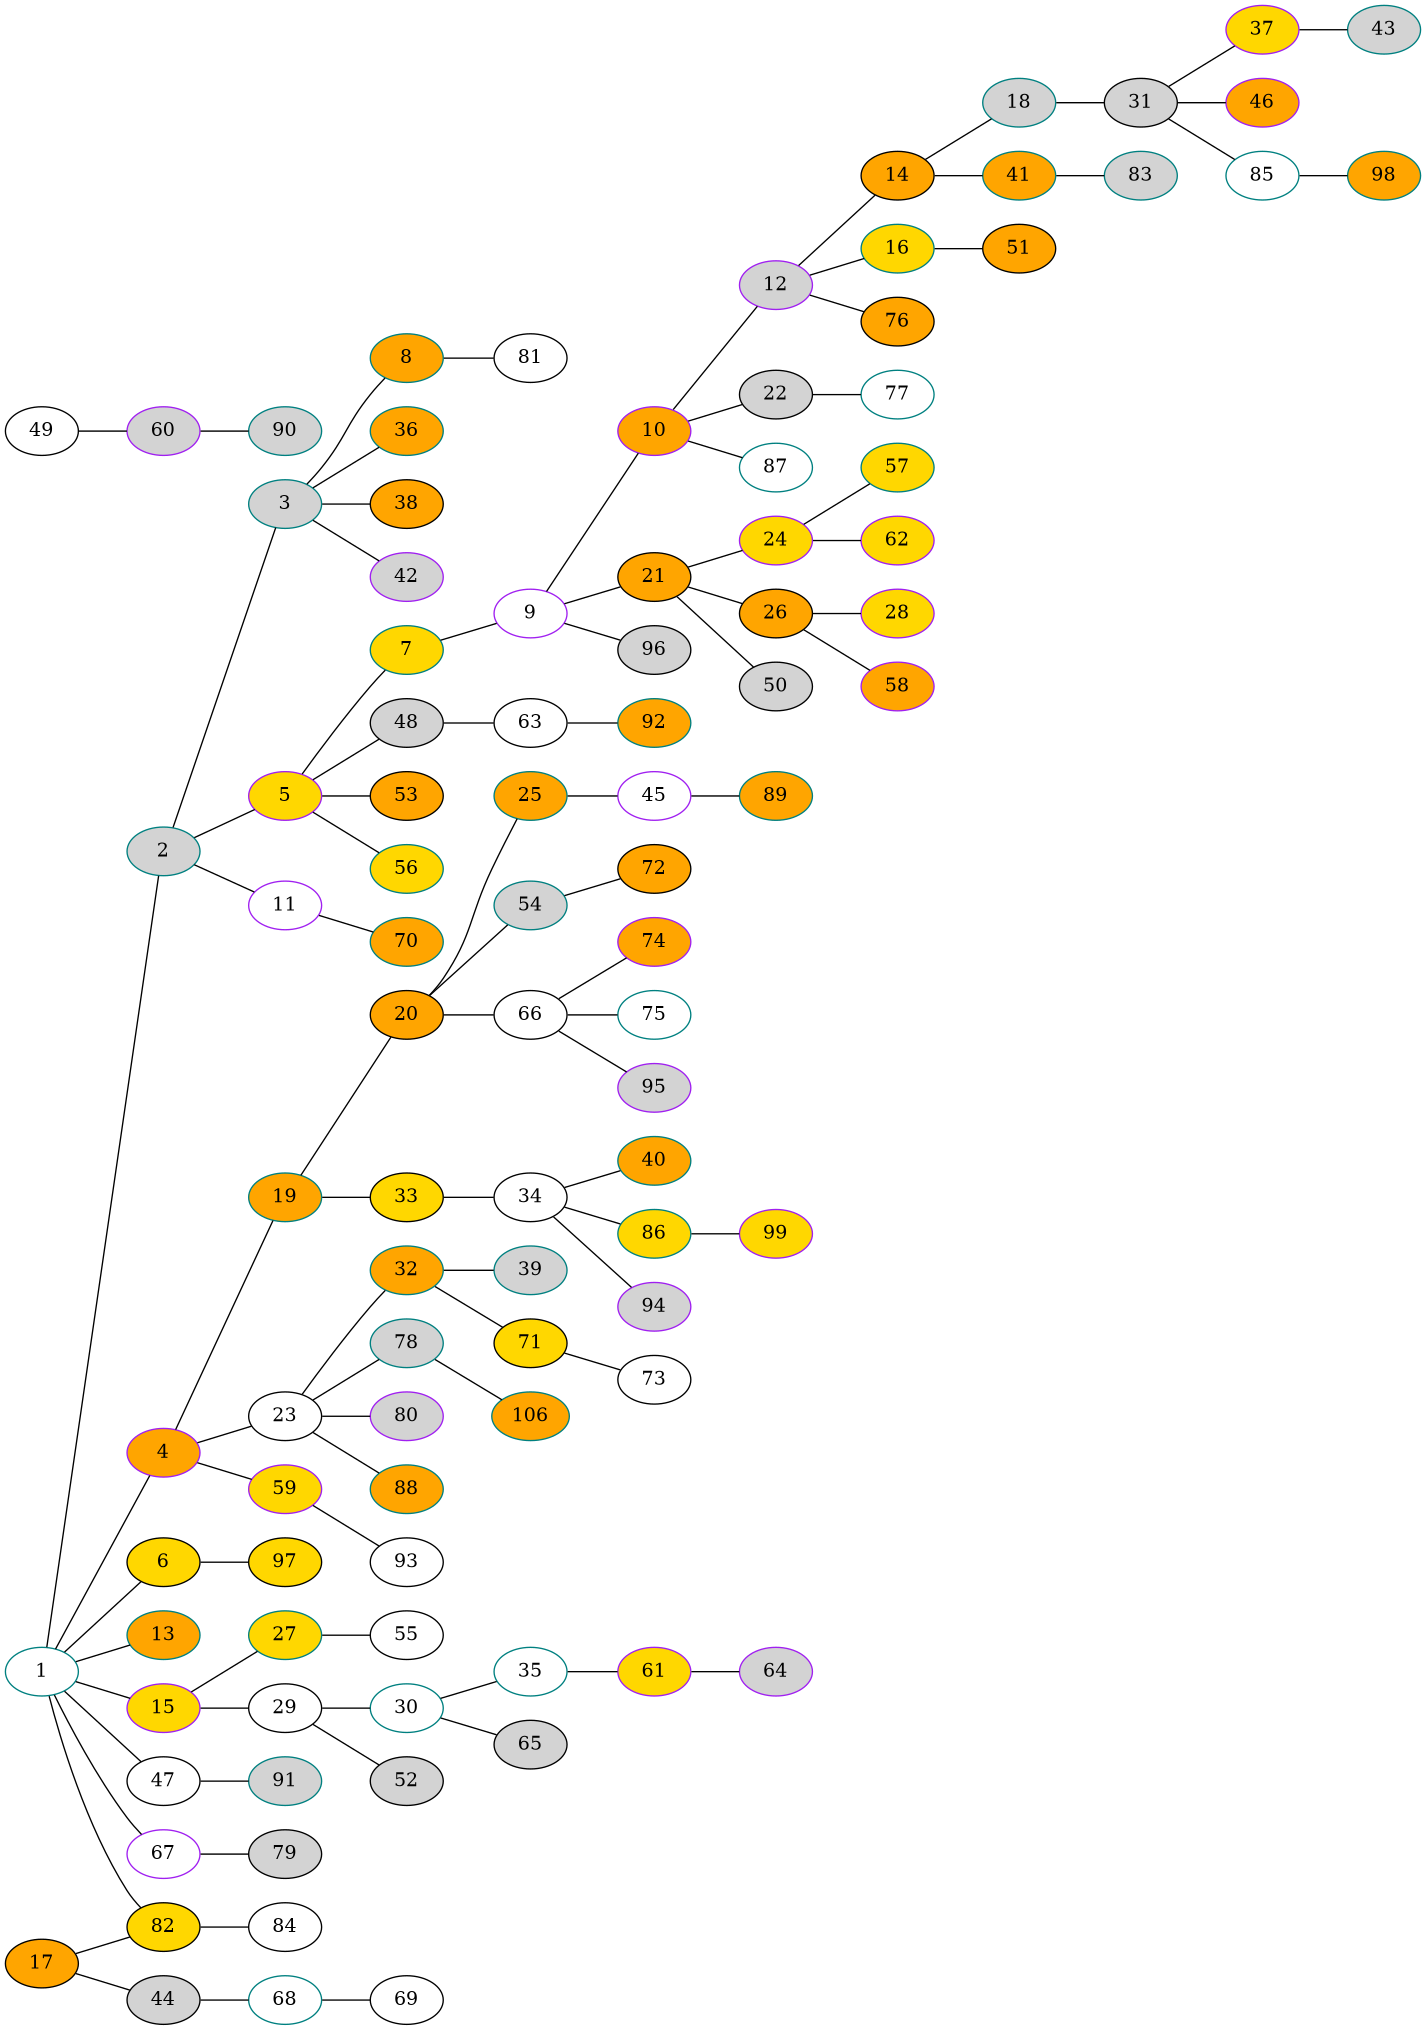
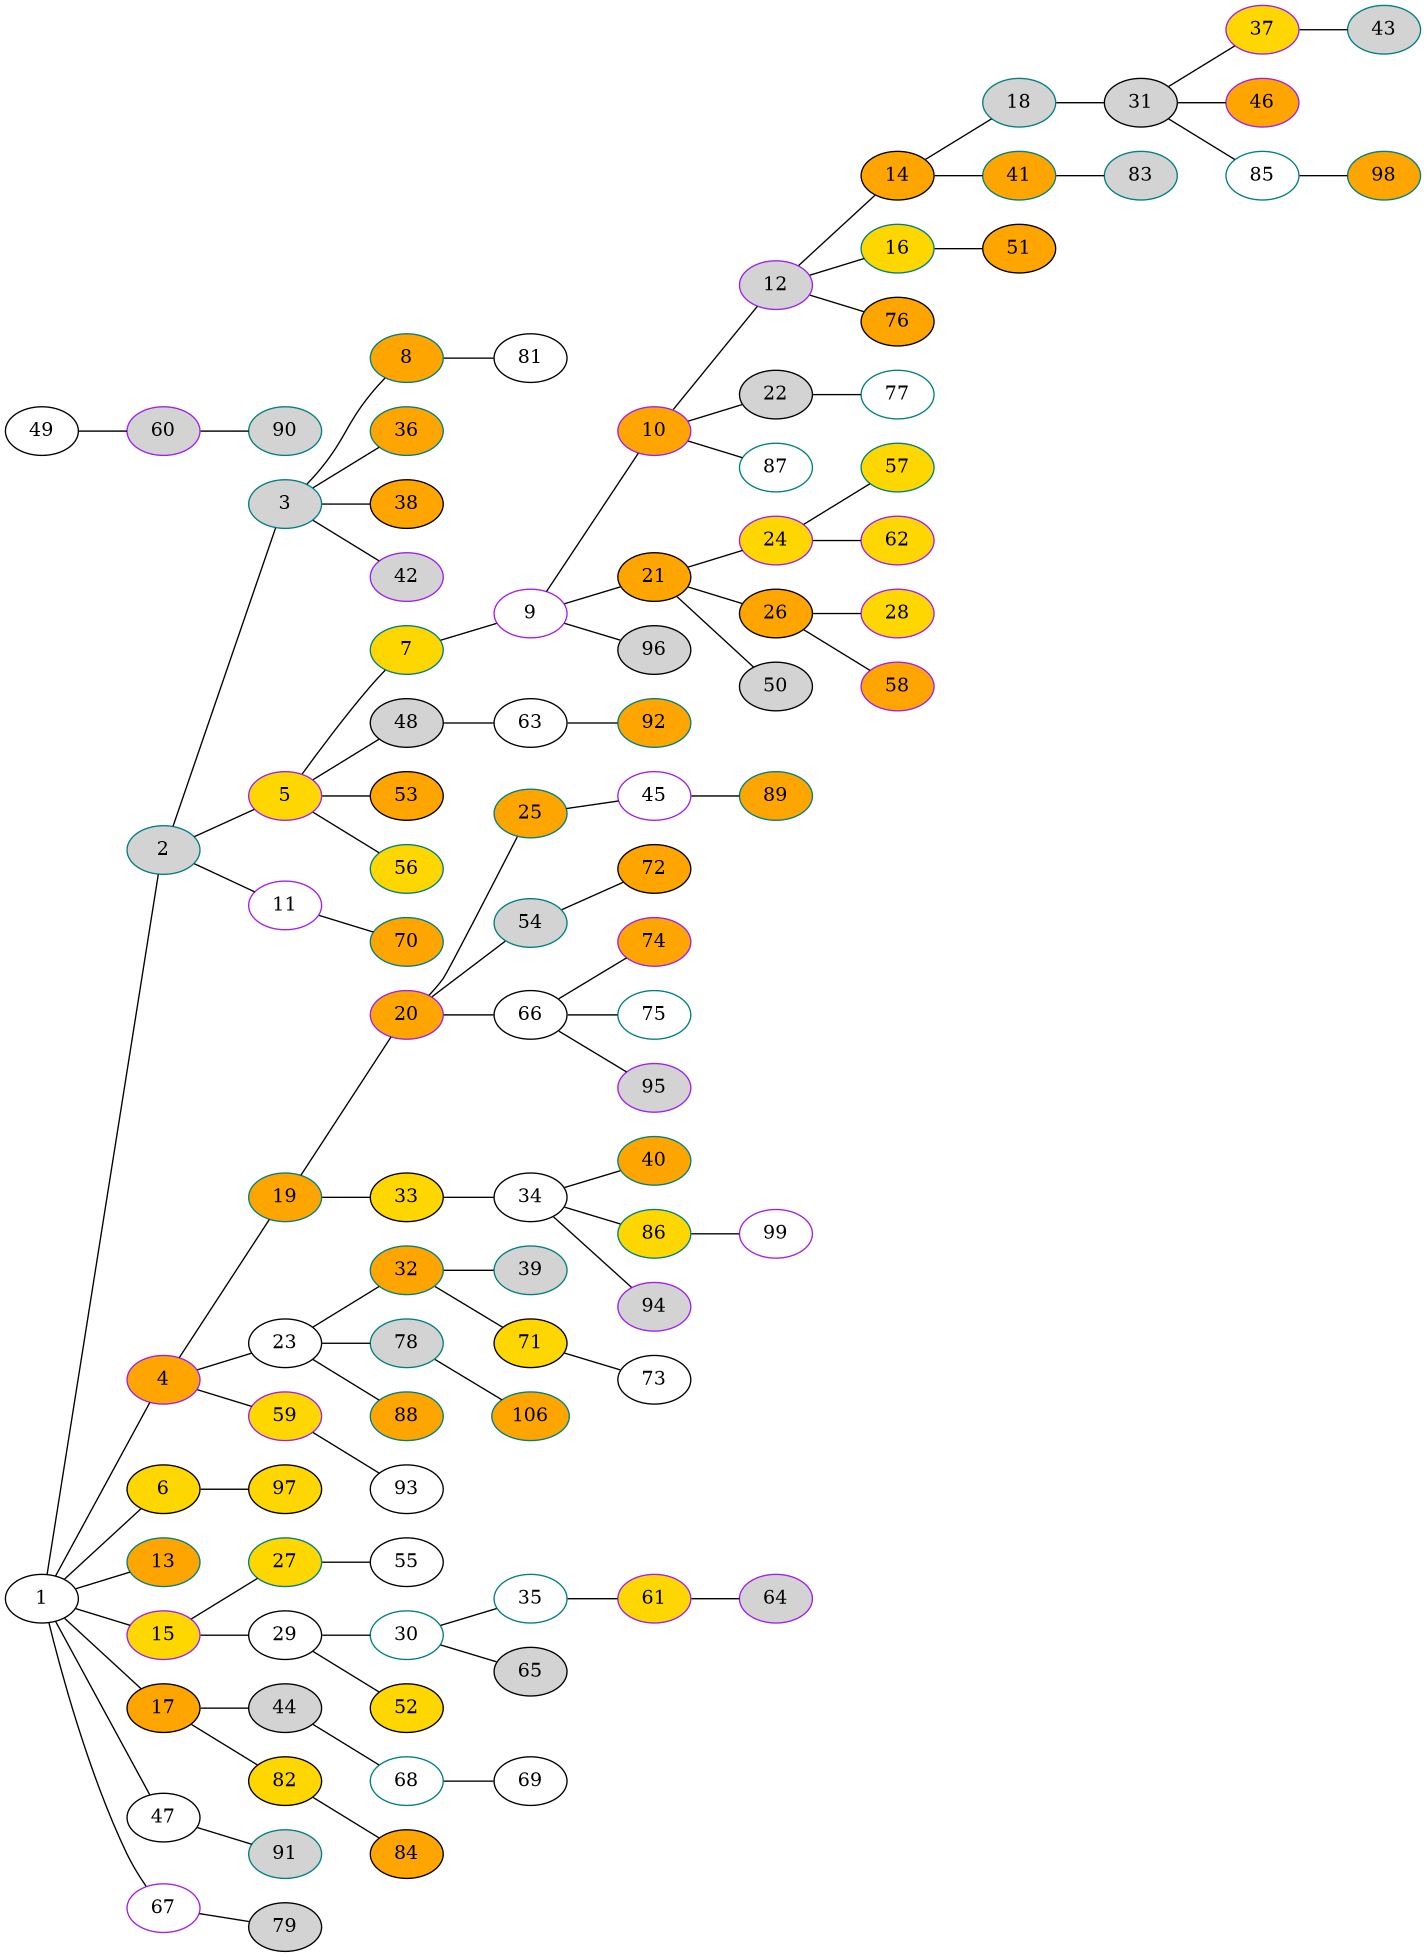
node "20": color black -> purple
node "99": fillcolor gold -> white
node "80": removed
node "1": color teal -> black
node "52": fillcolor lightgrey -> gold
edge "1" -- "82": now "1" -- "17"
node "84": fillcolor white -> orange
